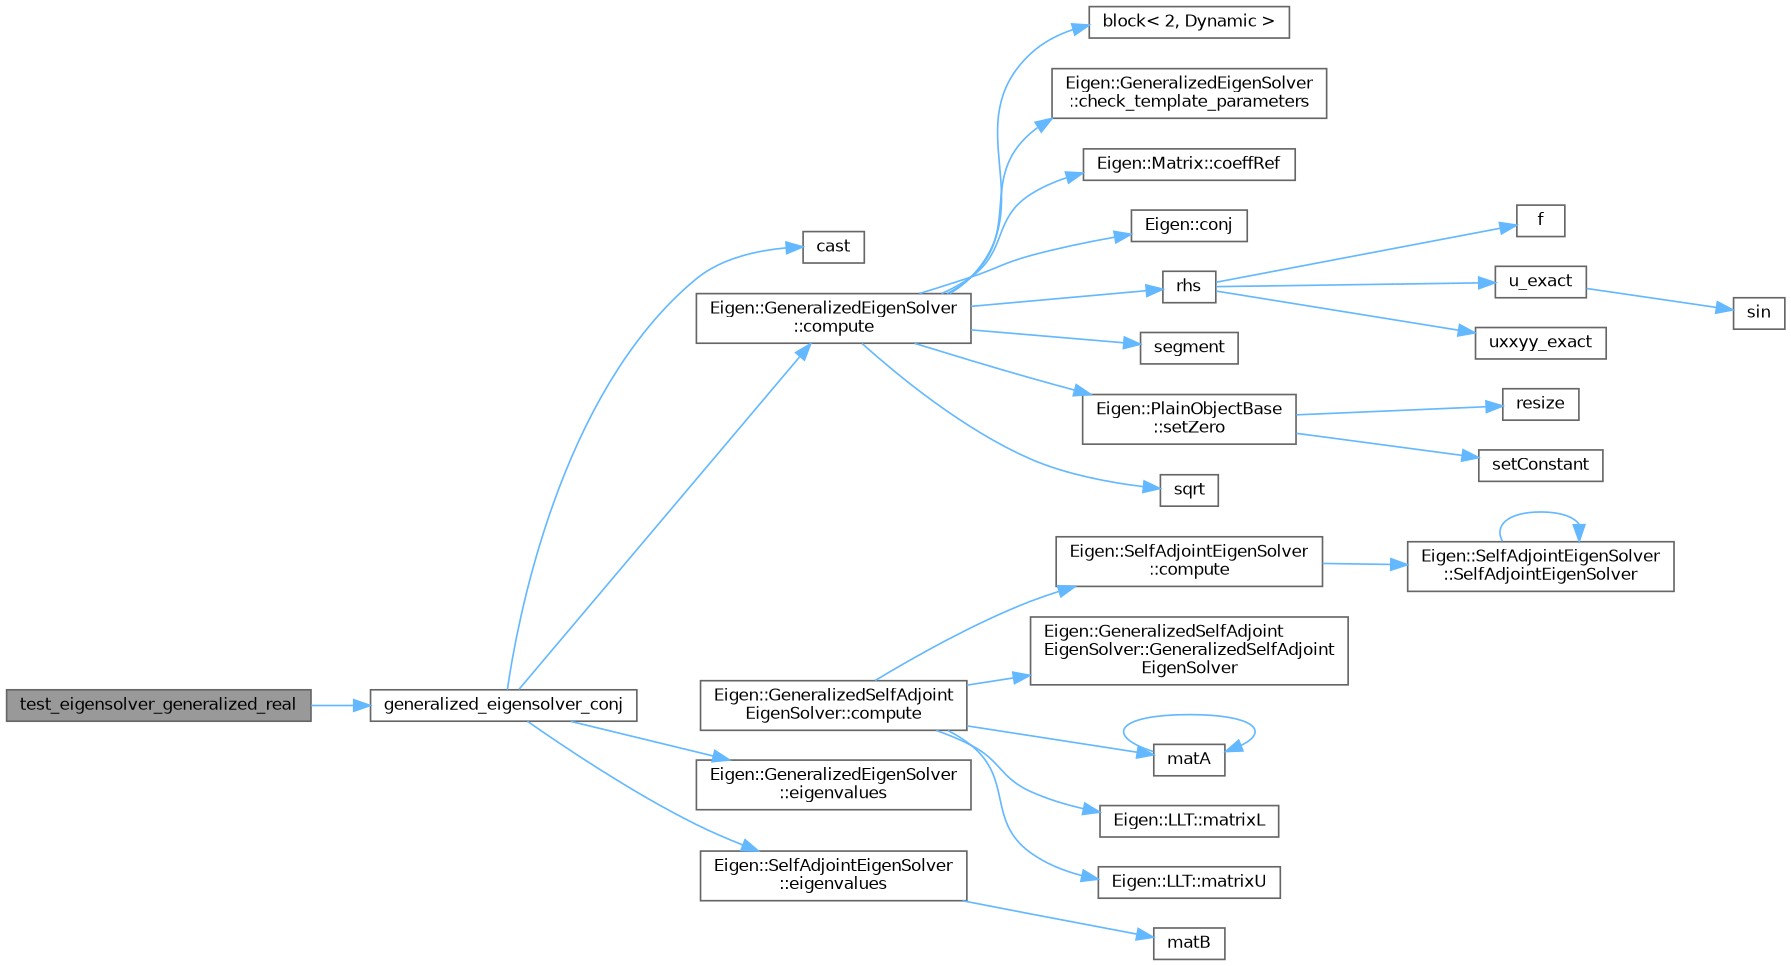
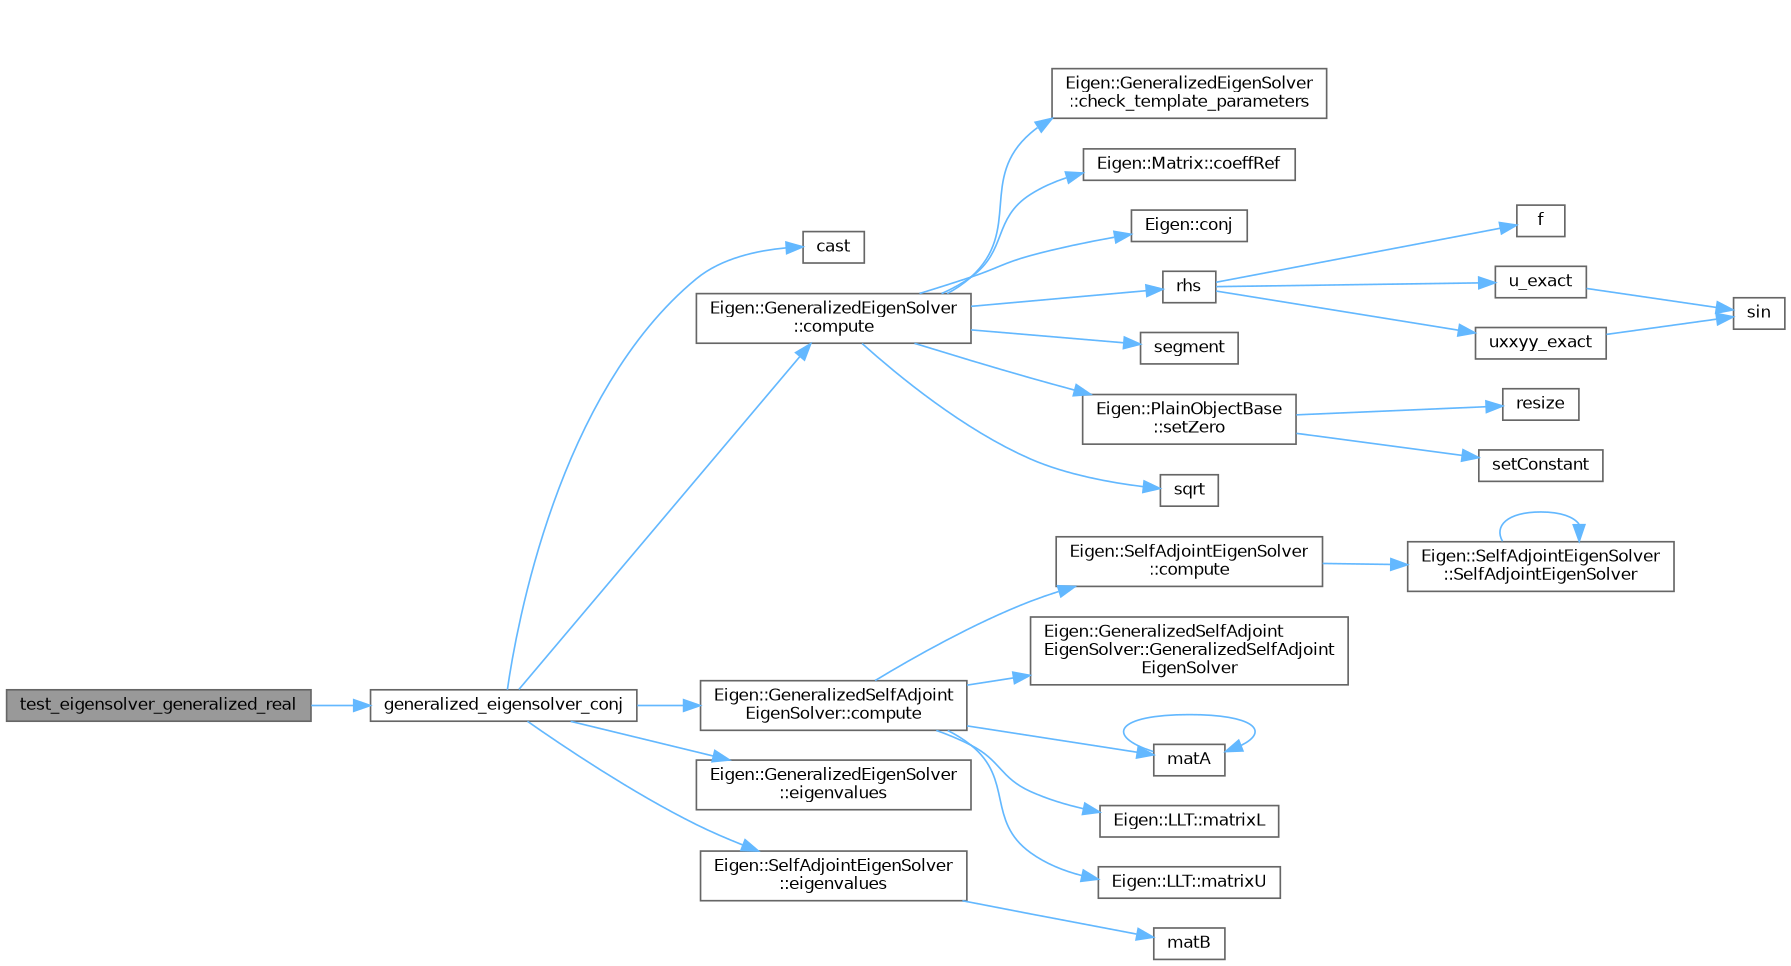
node "block< 2, Dynamic >": removed
edge "uxxyy_exact" -> "sin": added
edge "generalized_eigensolver_conj" -> "Eigen::GeneralizedSelfAdjoint EigenSolver::compute": added
